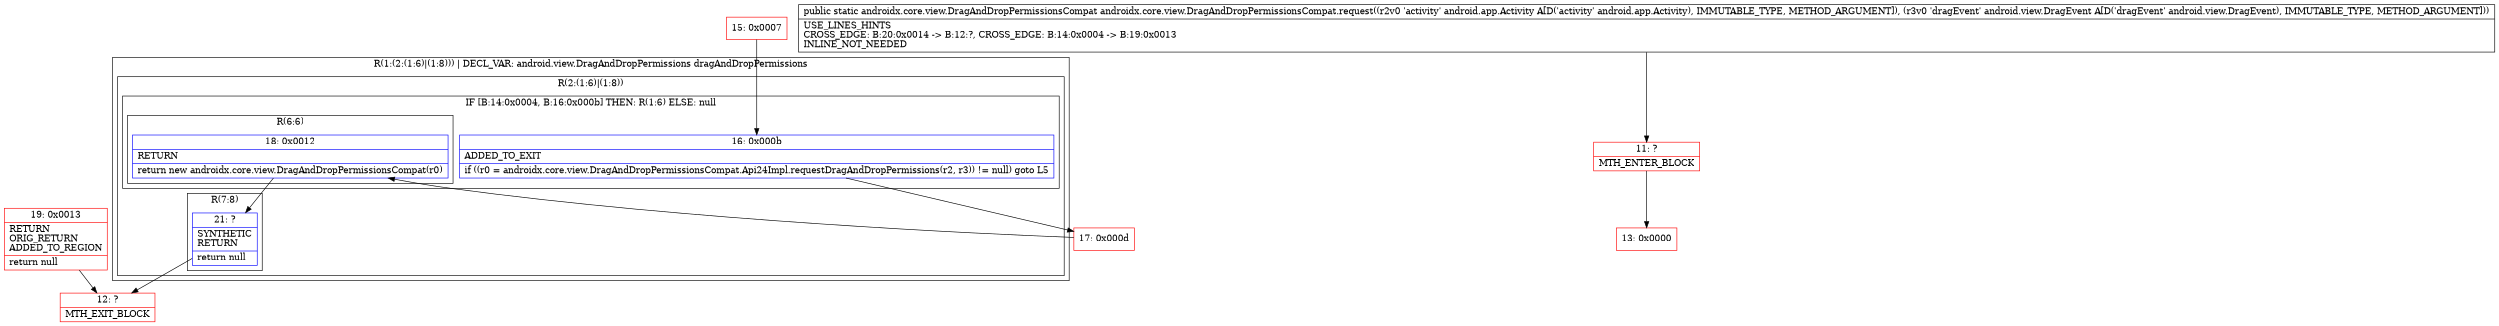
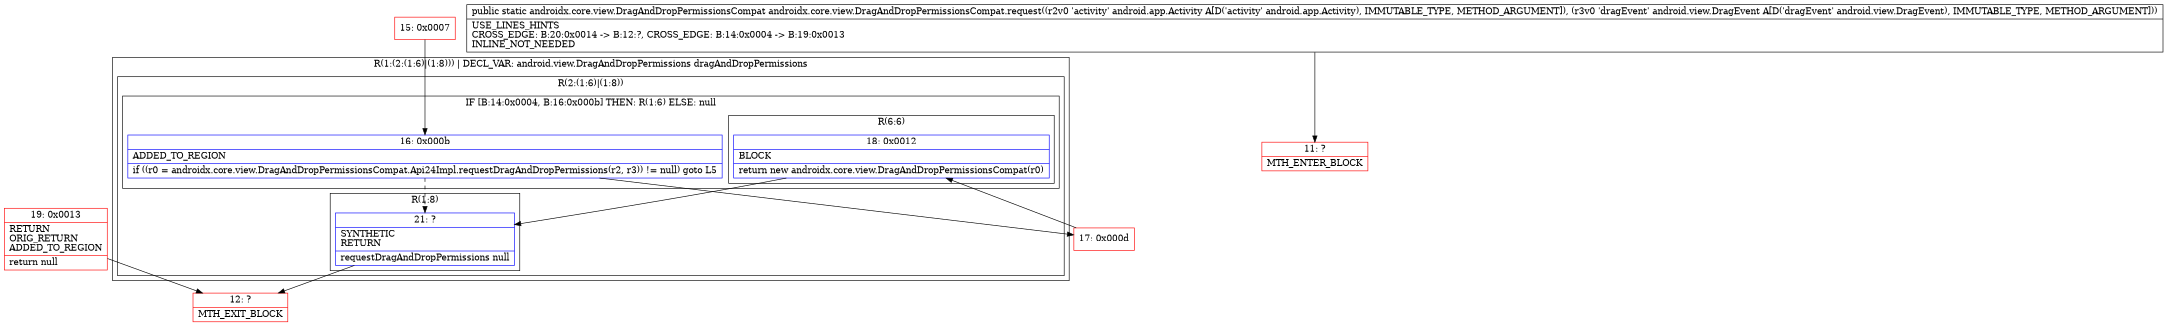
node "18: 0x0012": text "RETURN" -> "BLOCK"
node "16: 0x000b": text "ADDED_TO_EXIT" -> "ADDED_TO_REGION"
edge "16: 0x000b" -> "21: ?": added
cluster "R(7:8)": label "R(7:8)" -> "R(1:8)"
node "13: 0x0000": removed
node "21: ?": text "return null" -> "requestDragAndDropPermissions null"
